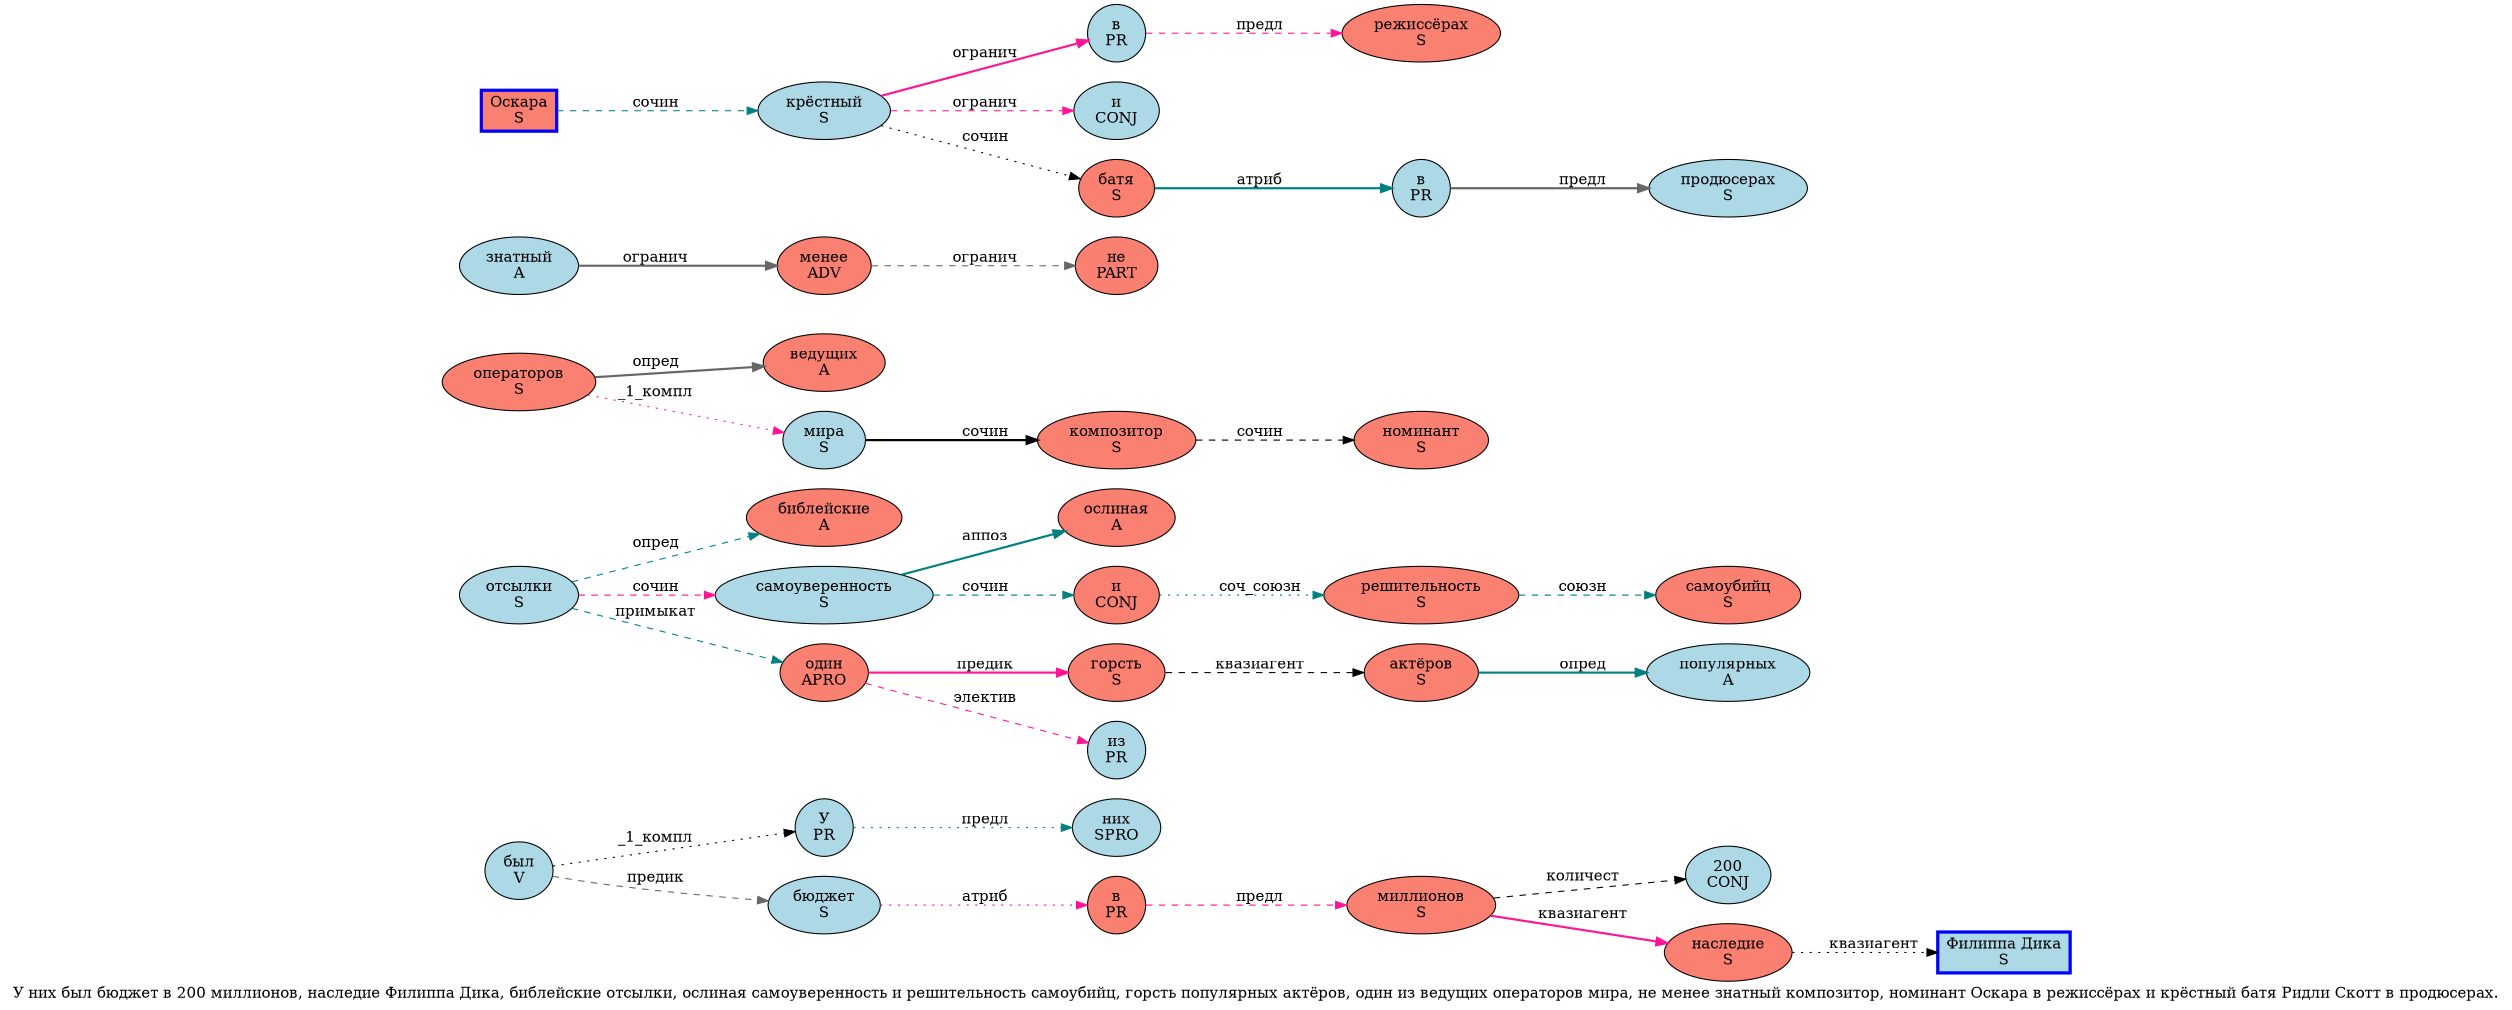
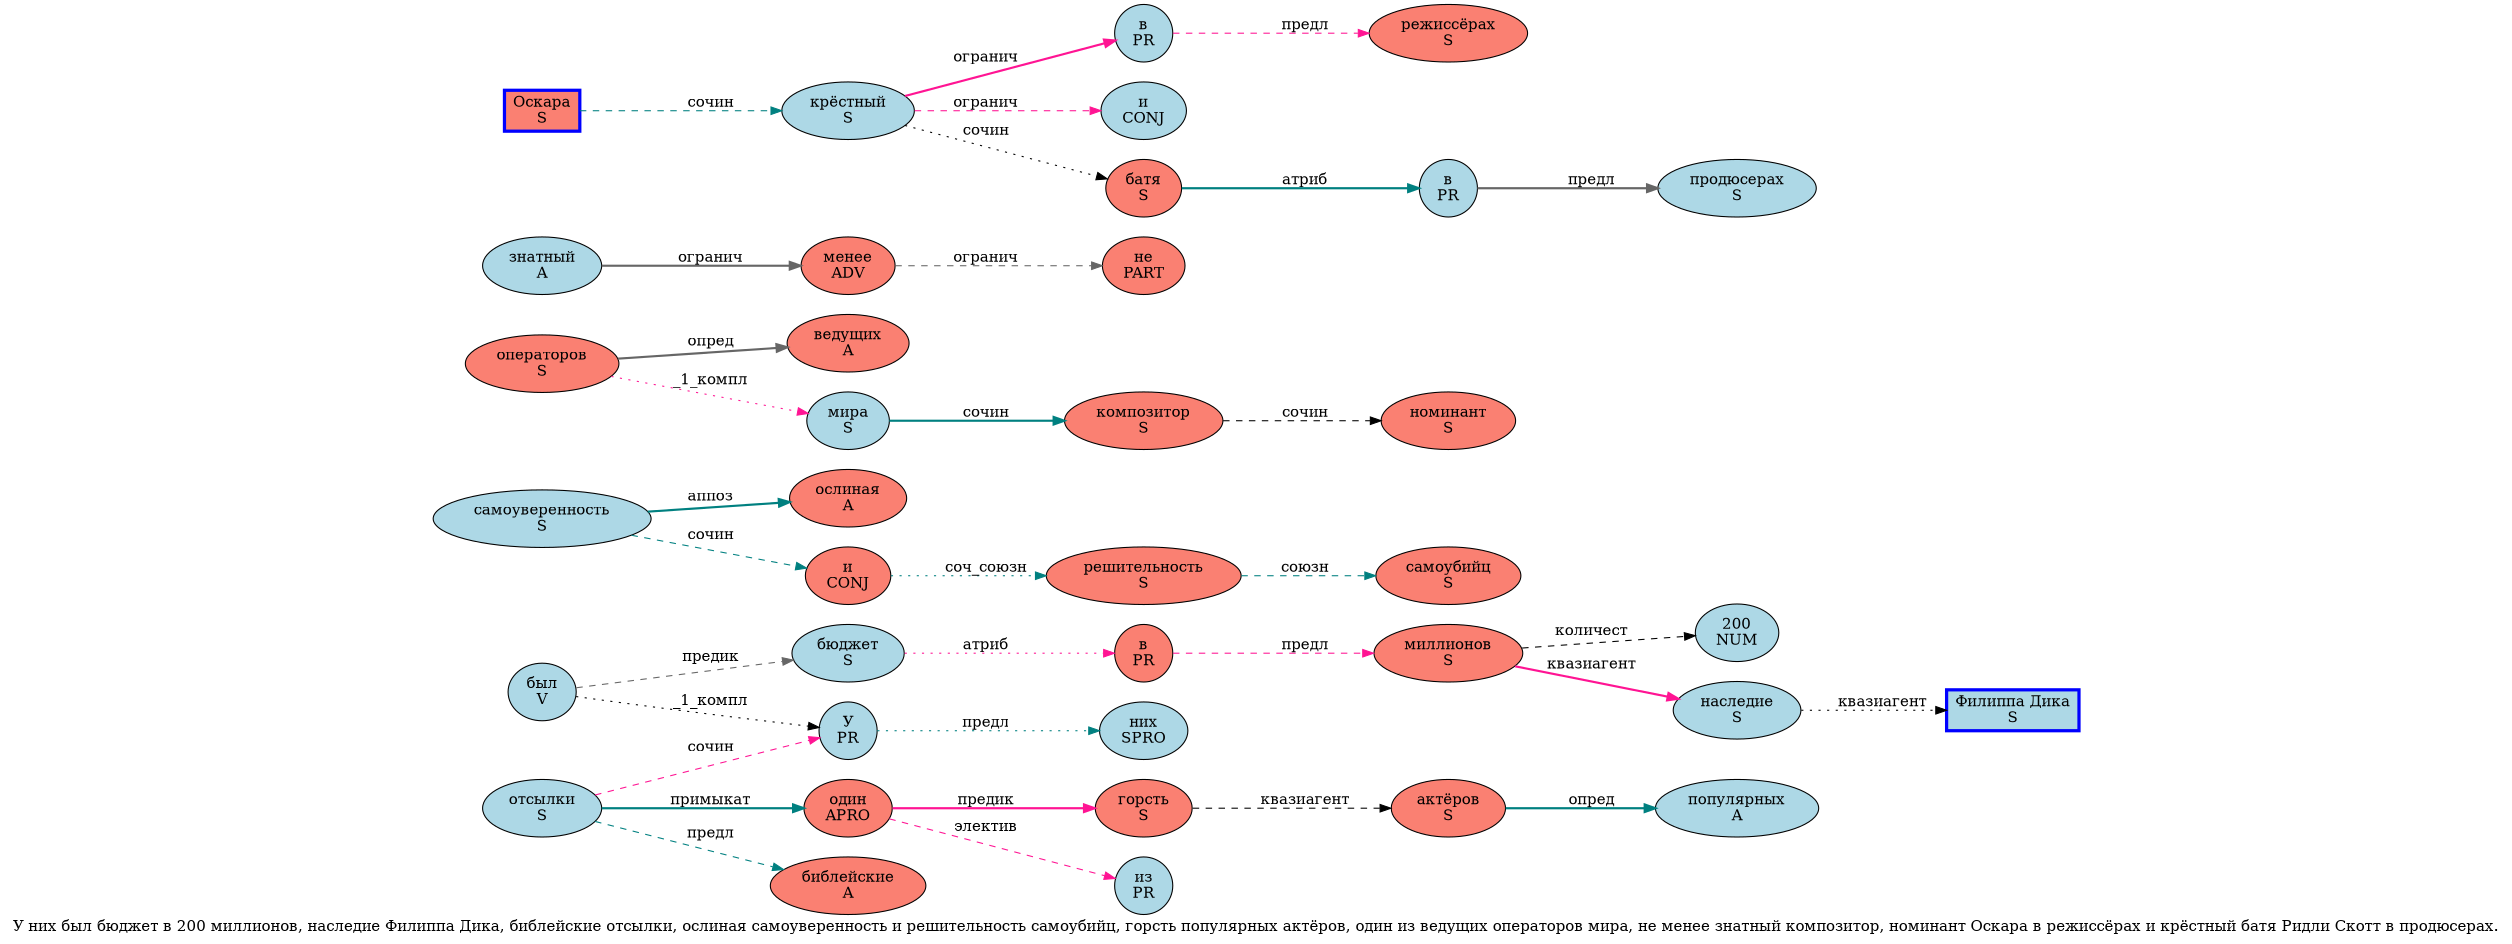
edge "мира S" -> "композитор S": color black -> teal
edge "отсылки S" -> "библейские A": label "опред" -> "предл"
edge "отсылки S" -> "самоуверенность S": now "отсылки S" -> "У PR"
edge "отсылки S" -> "один APRO": style dashed -> bold
node "200 CONJ": label "200 CONJ" -> "200 NUM"
node "наследие S": fillcolor salmon -> lightblue
